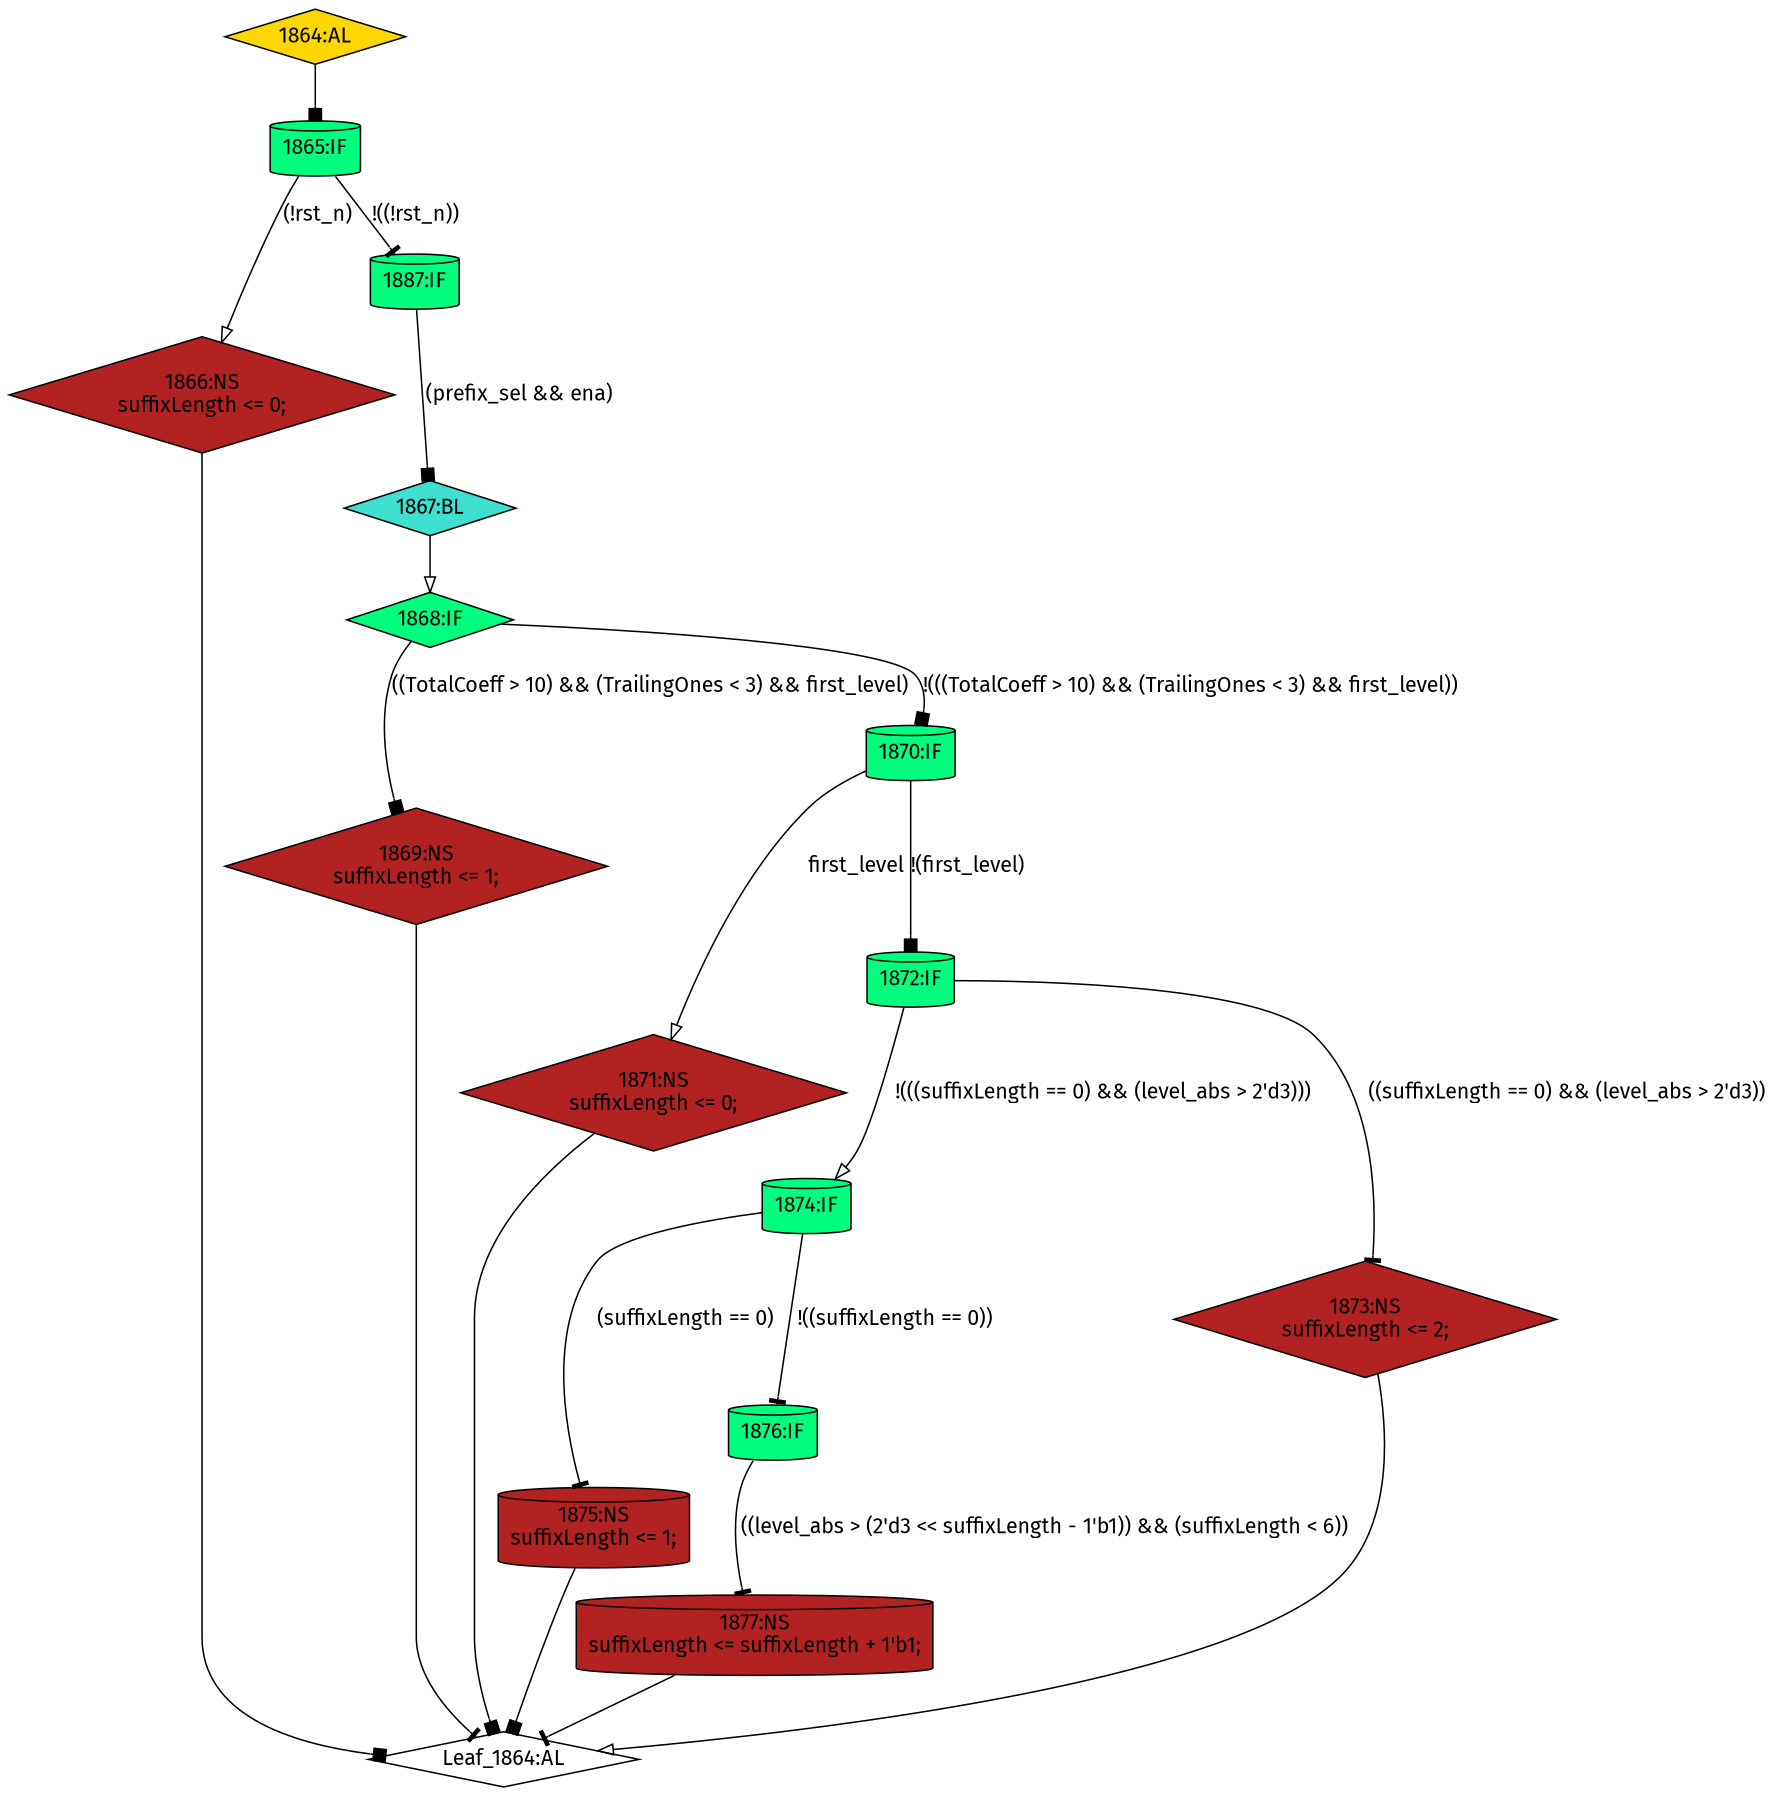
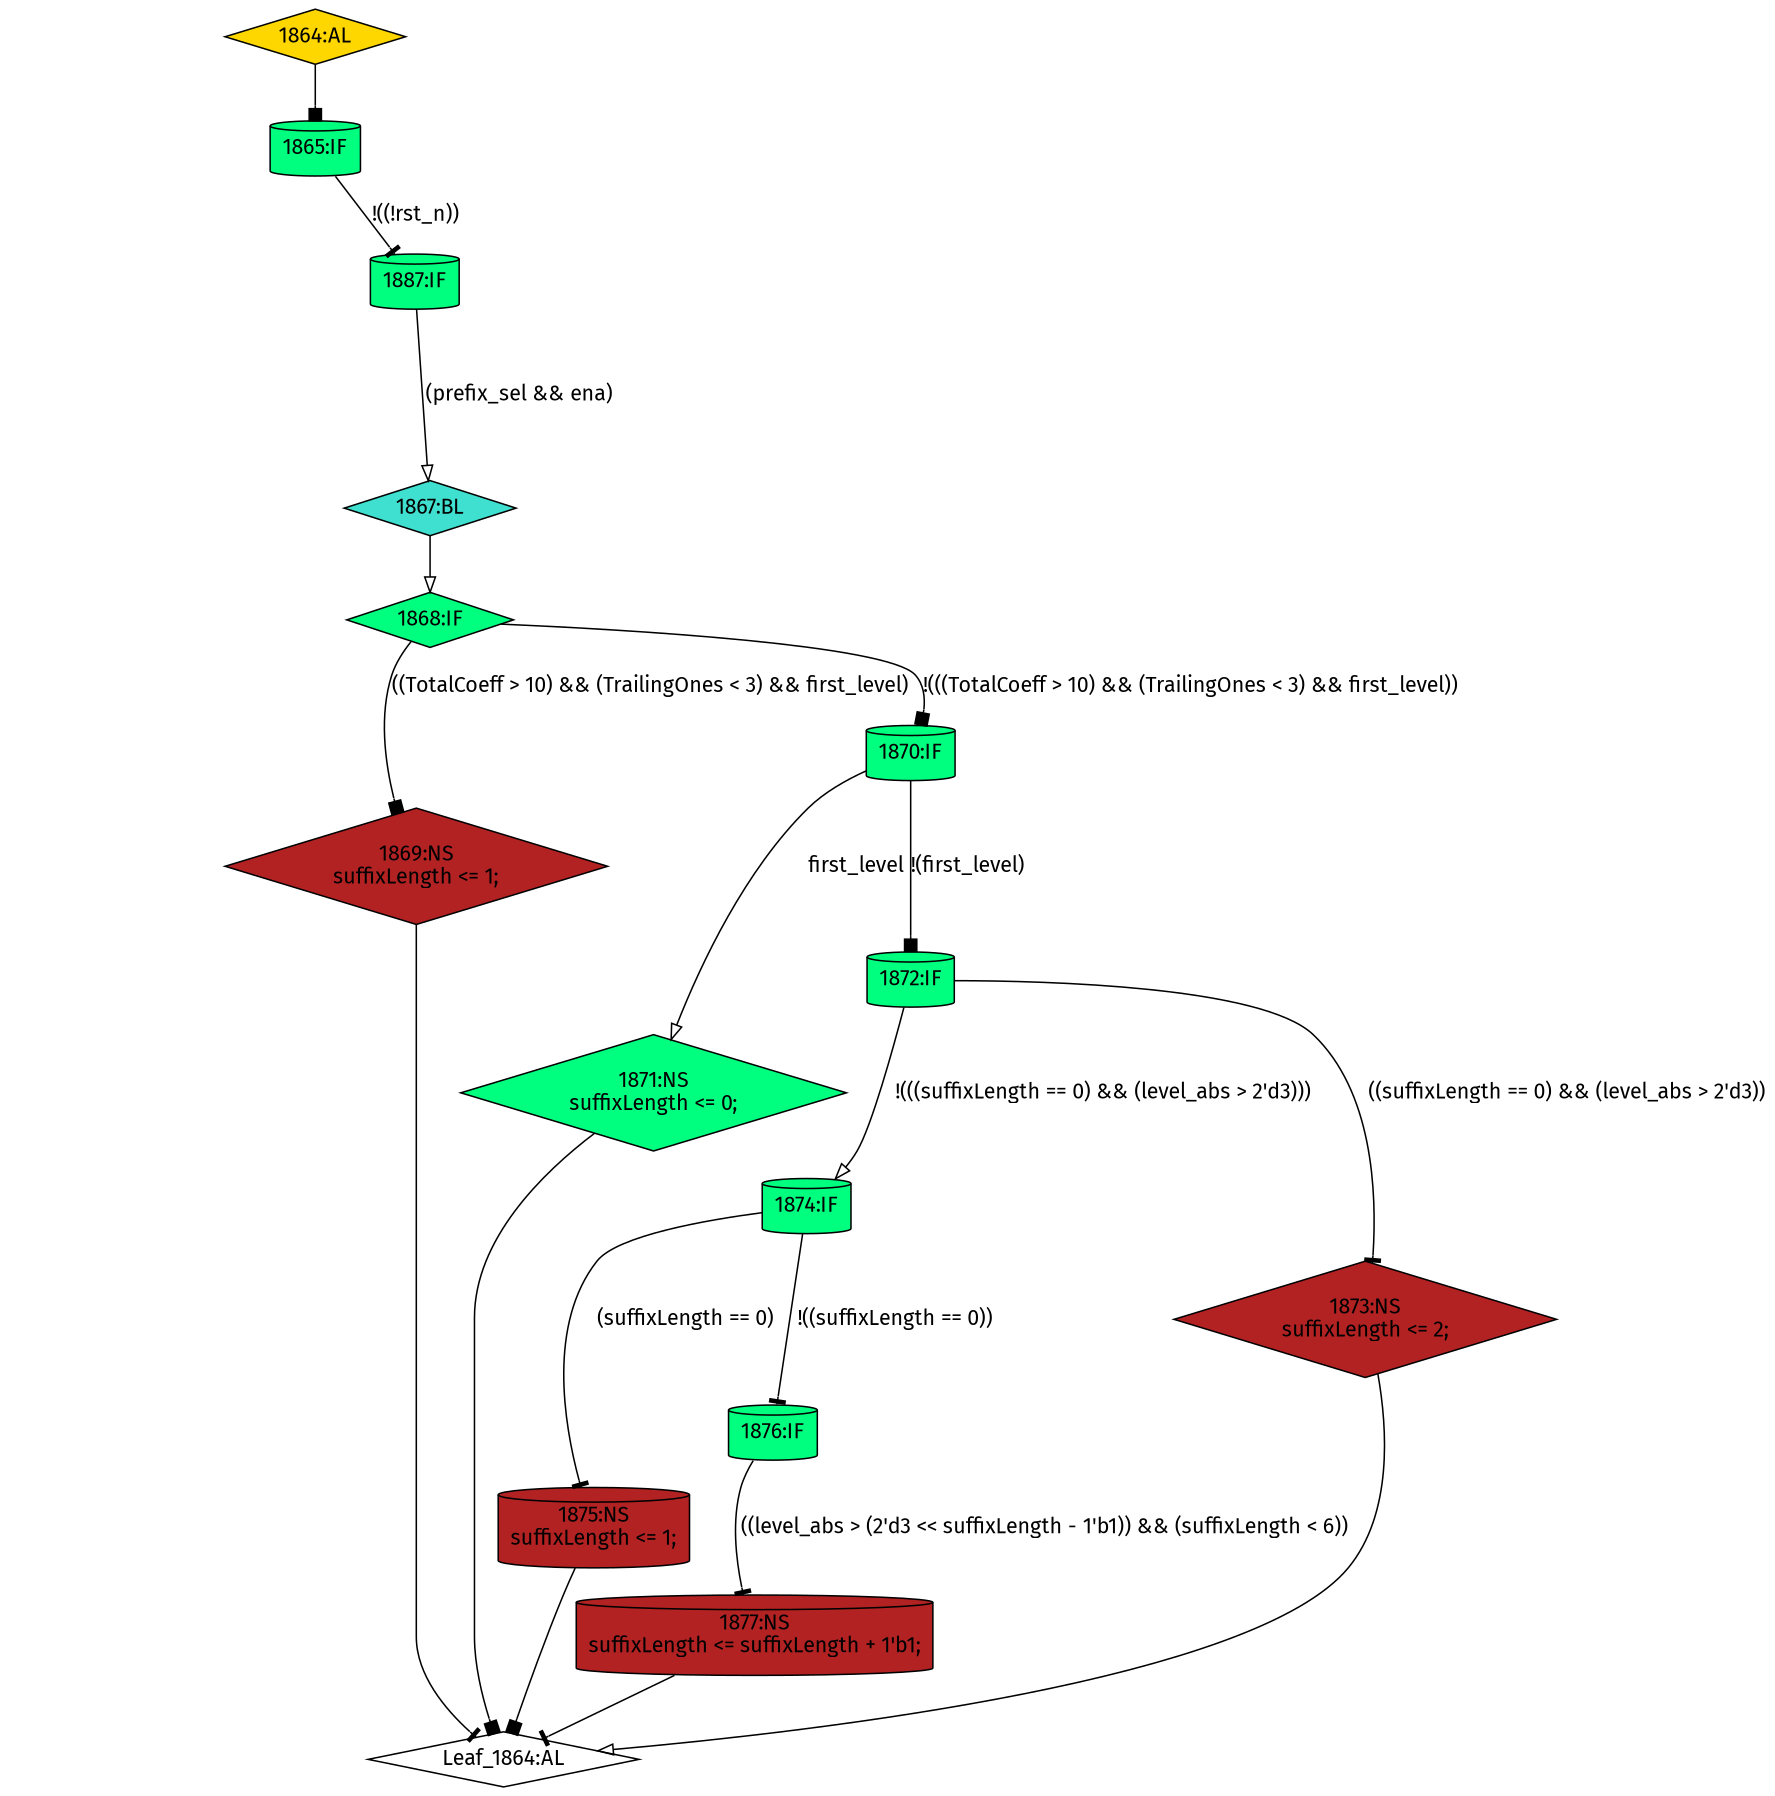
edge "1887:IF" -> "1867:BL": arrowhead box -> onormal
node "1866:NS suffixLength <= 0;": removed
node "1871:NS suffixLength <= 0;": fillcolor firebrick -> springgreen
